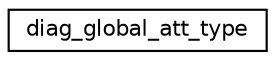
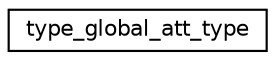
node "diag_global_att_type": label "diag_global_att_type" -> "type_global_att_type"
